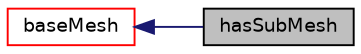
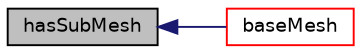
edge "hasSubMesh" -> "baseMesh": reversed
